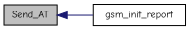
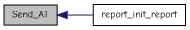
node "gsm_init_report": label "gsm_init_report" -> "report_init_report"
